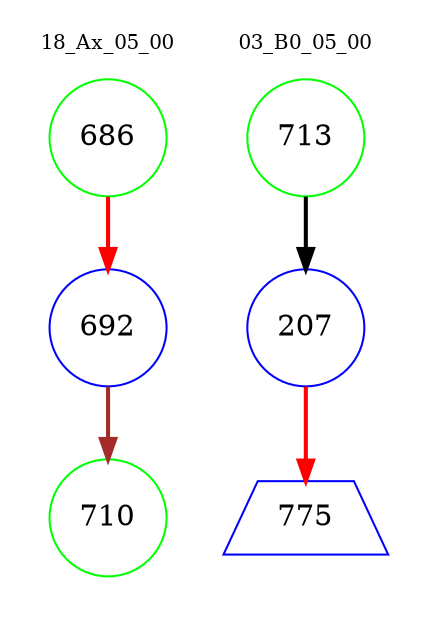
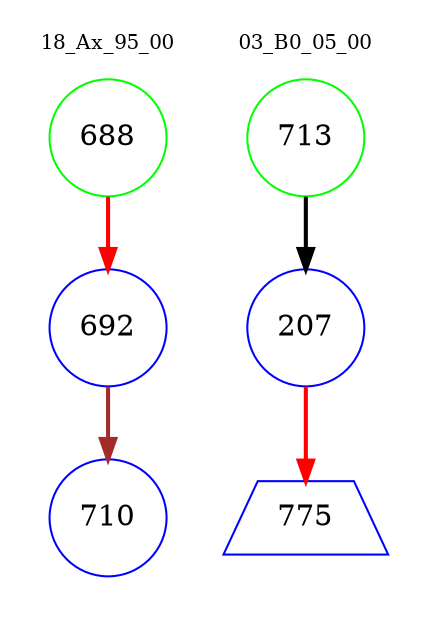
cluster "18_Ax_05_00": label "18_Ax_05_00" -> "18_Ax_95_00"
node "686": label "686" -> "688"
node "710": color green -> blue
